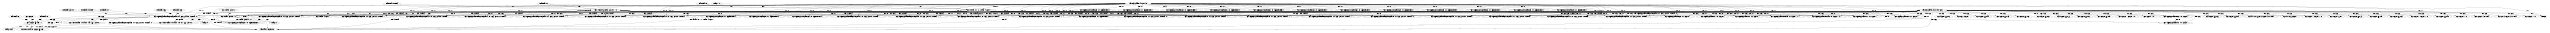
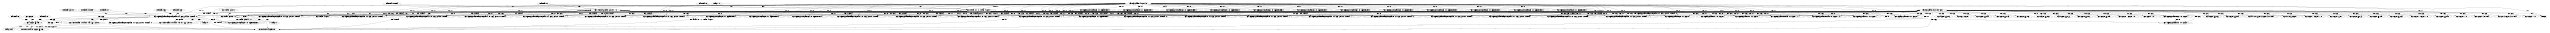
node "(MethodReturn,static int)": label "(MethodReturn,static int)" -> "(ControlStructure,static int)"
